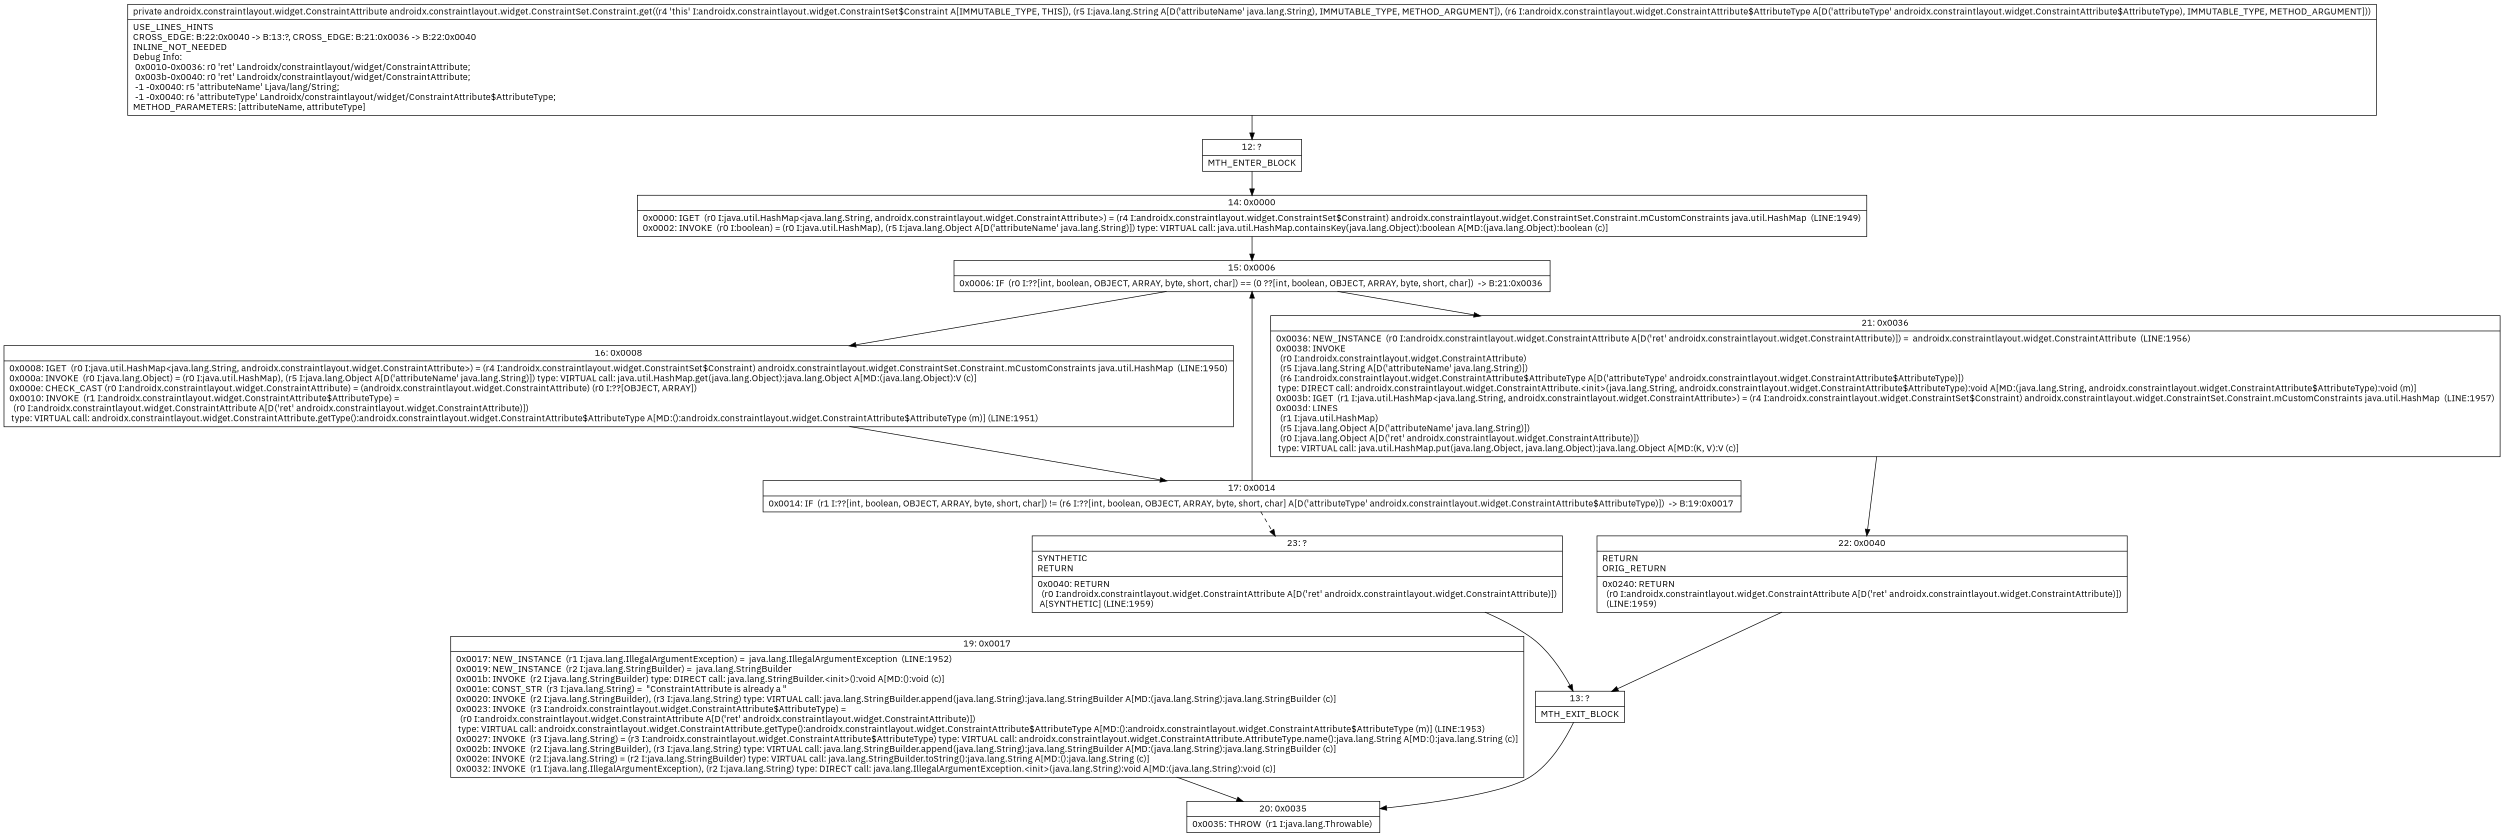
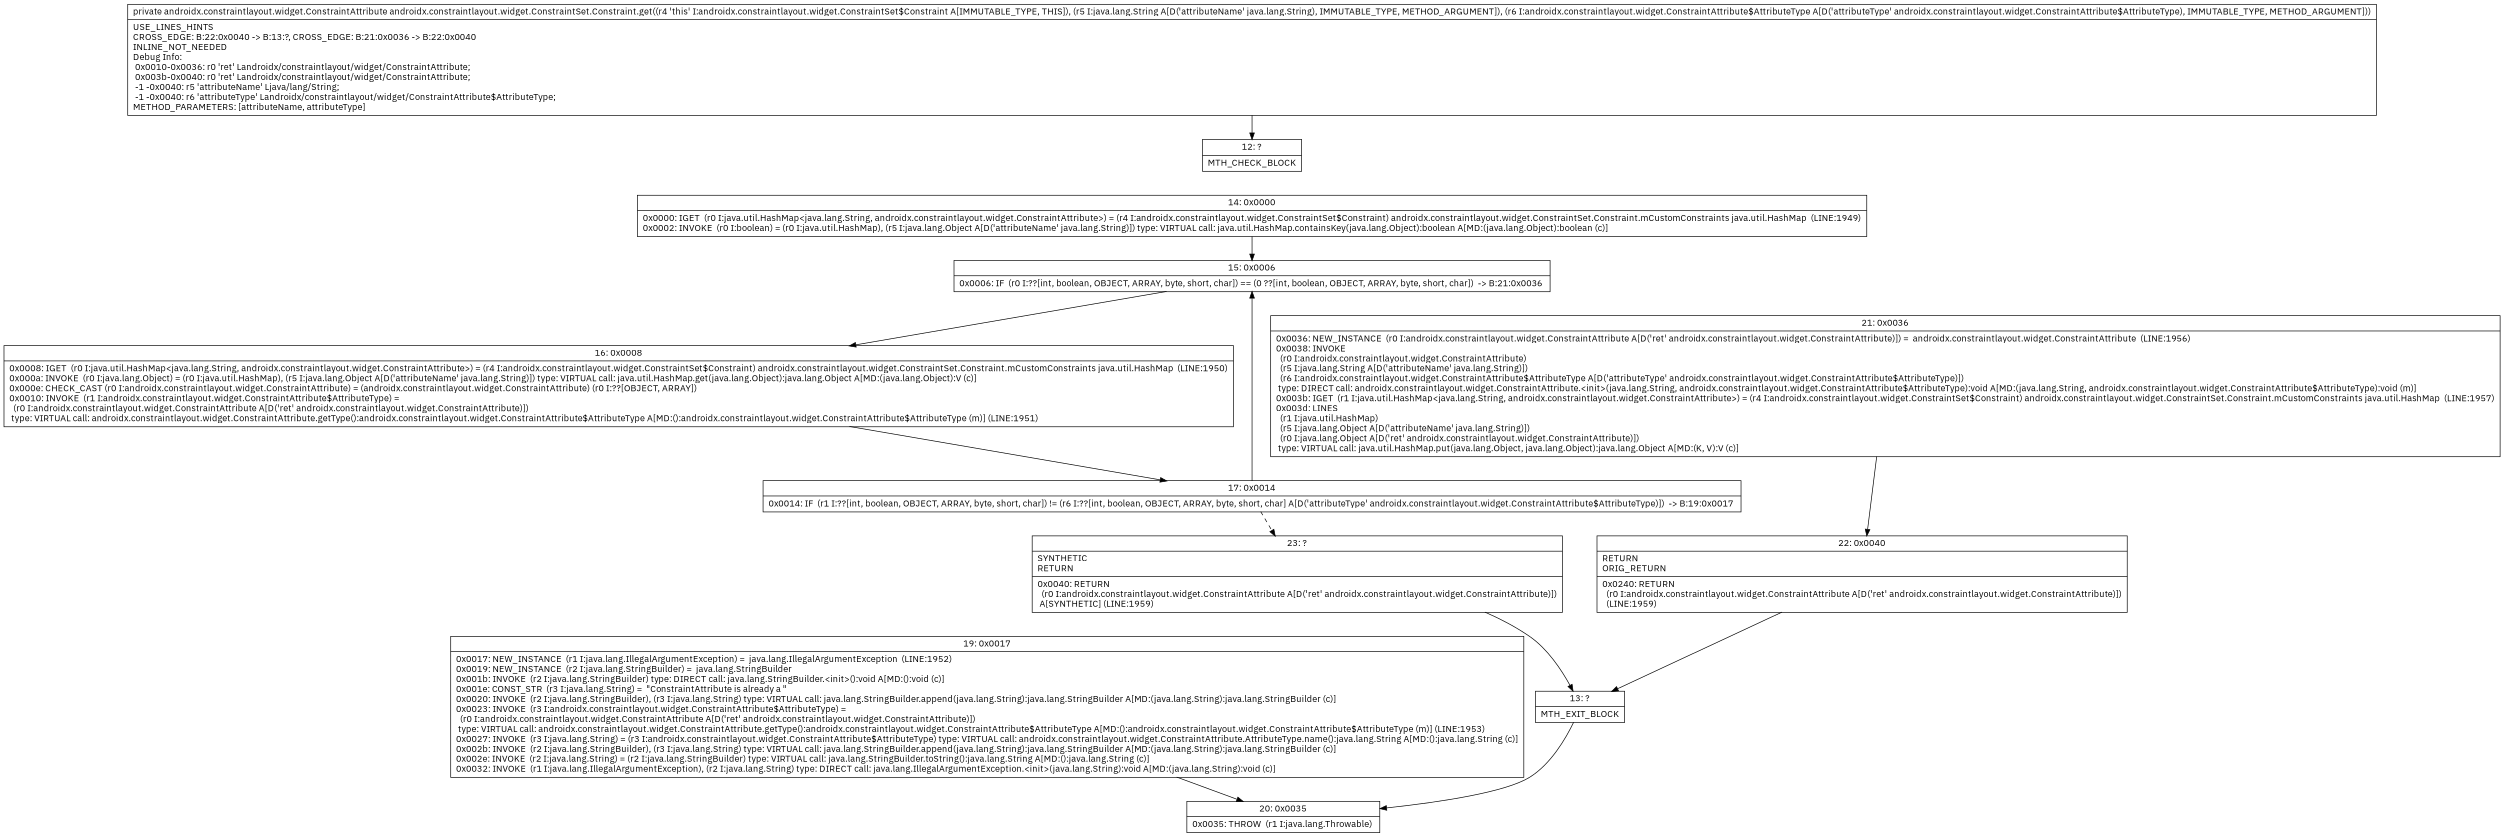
node "12: ?": text "MTH_ENTER_BLOCK" -> "MTH_CHECK_BLOCK"
edge "12: ?" -> "14: 0x0000": removed
edge "15: 0x0006" -> "21: 0x0036": removed
